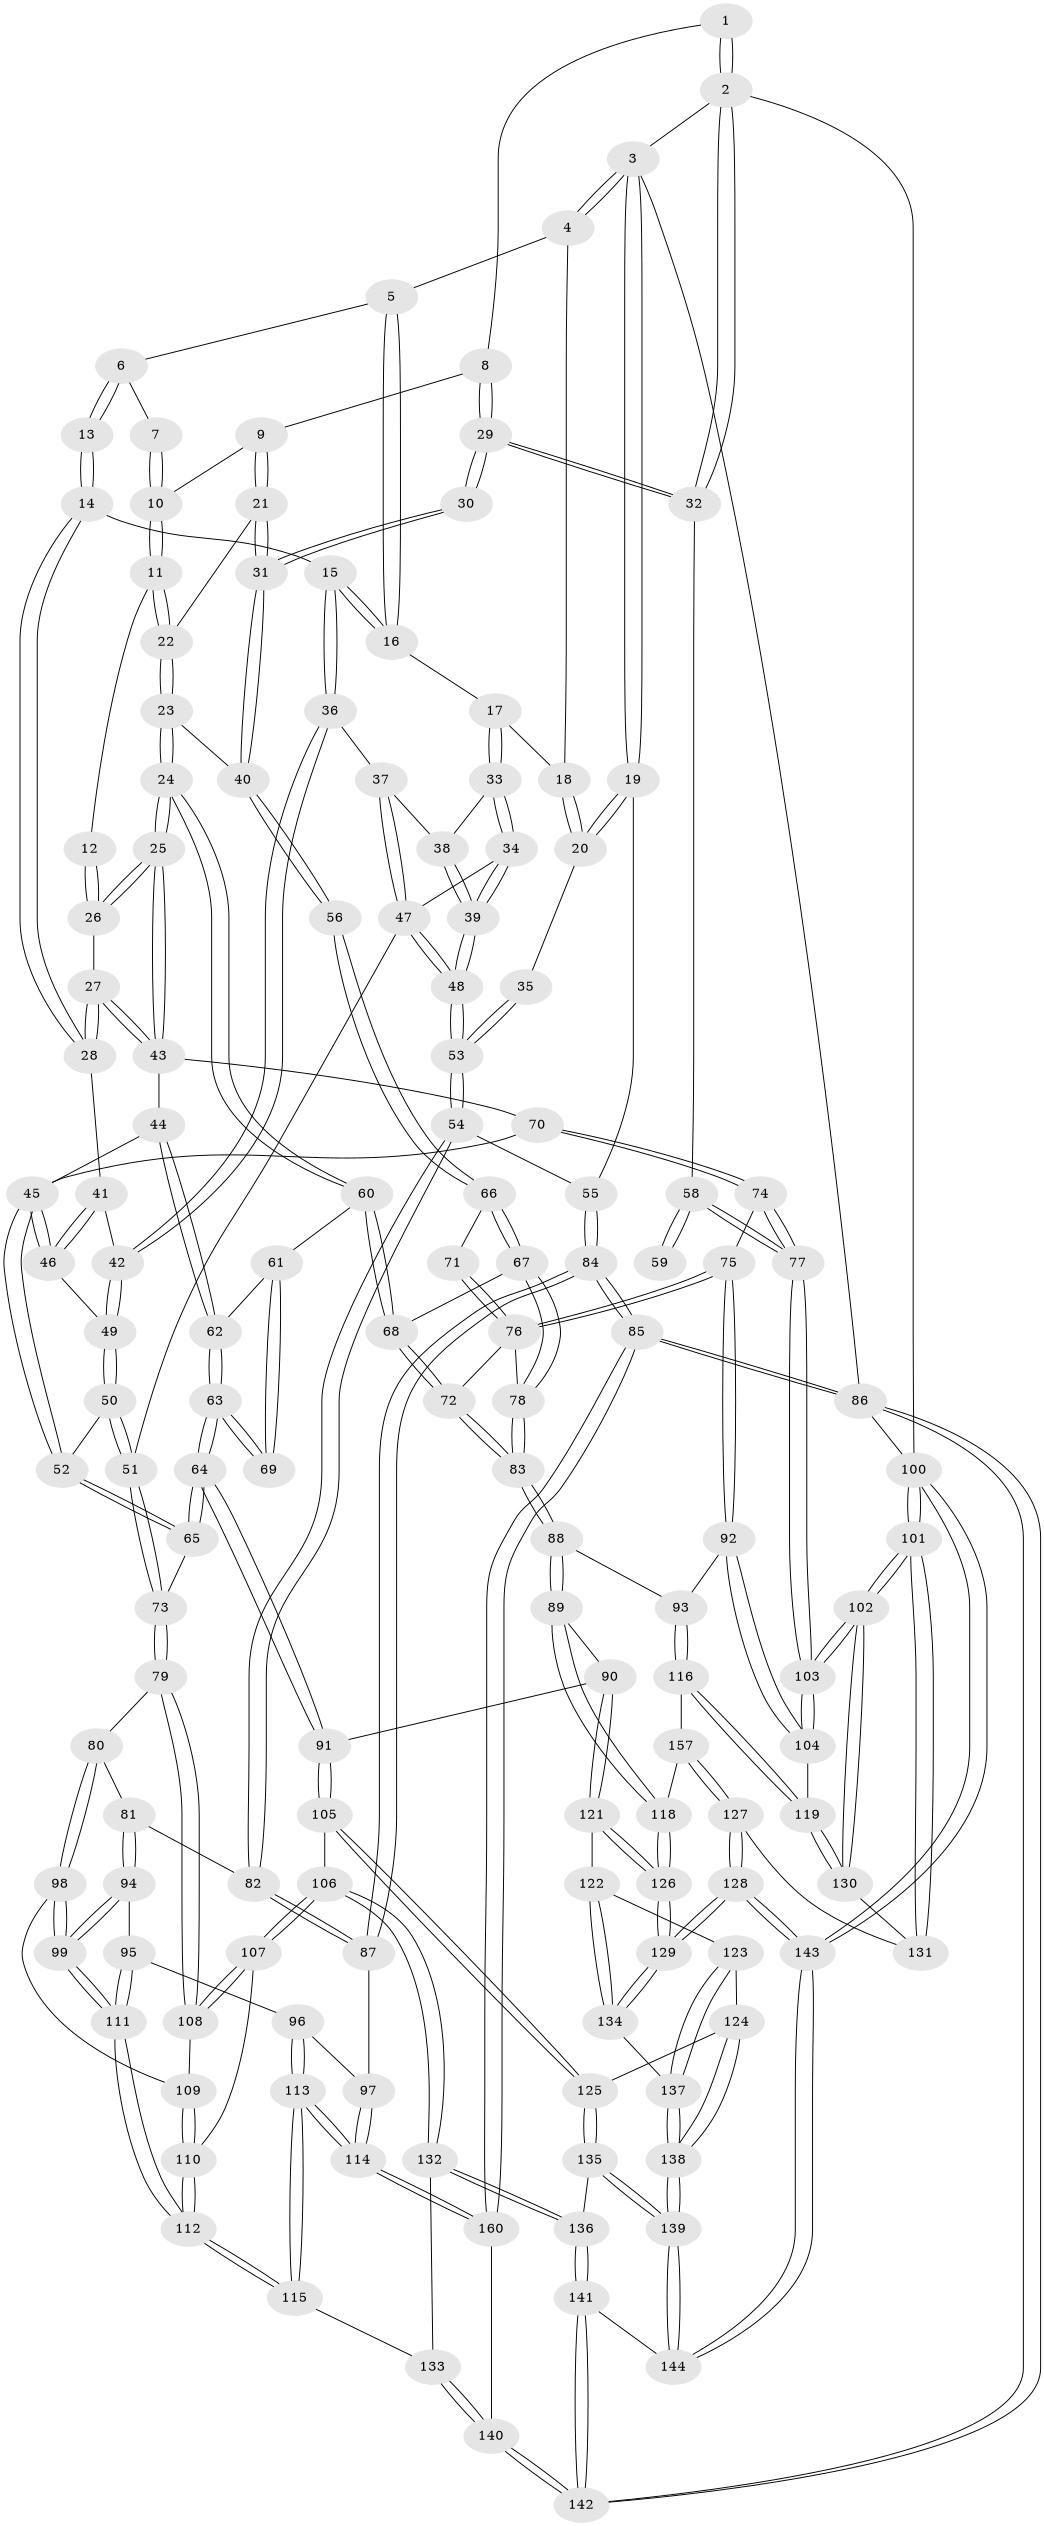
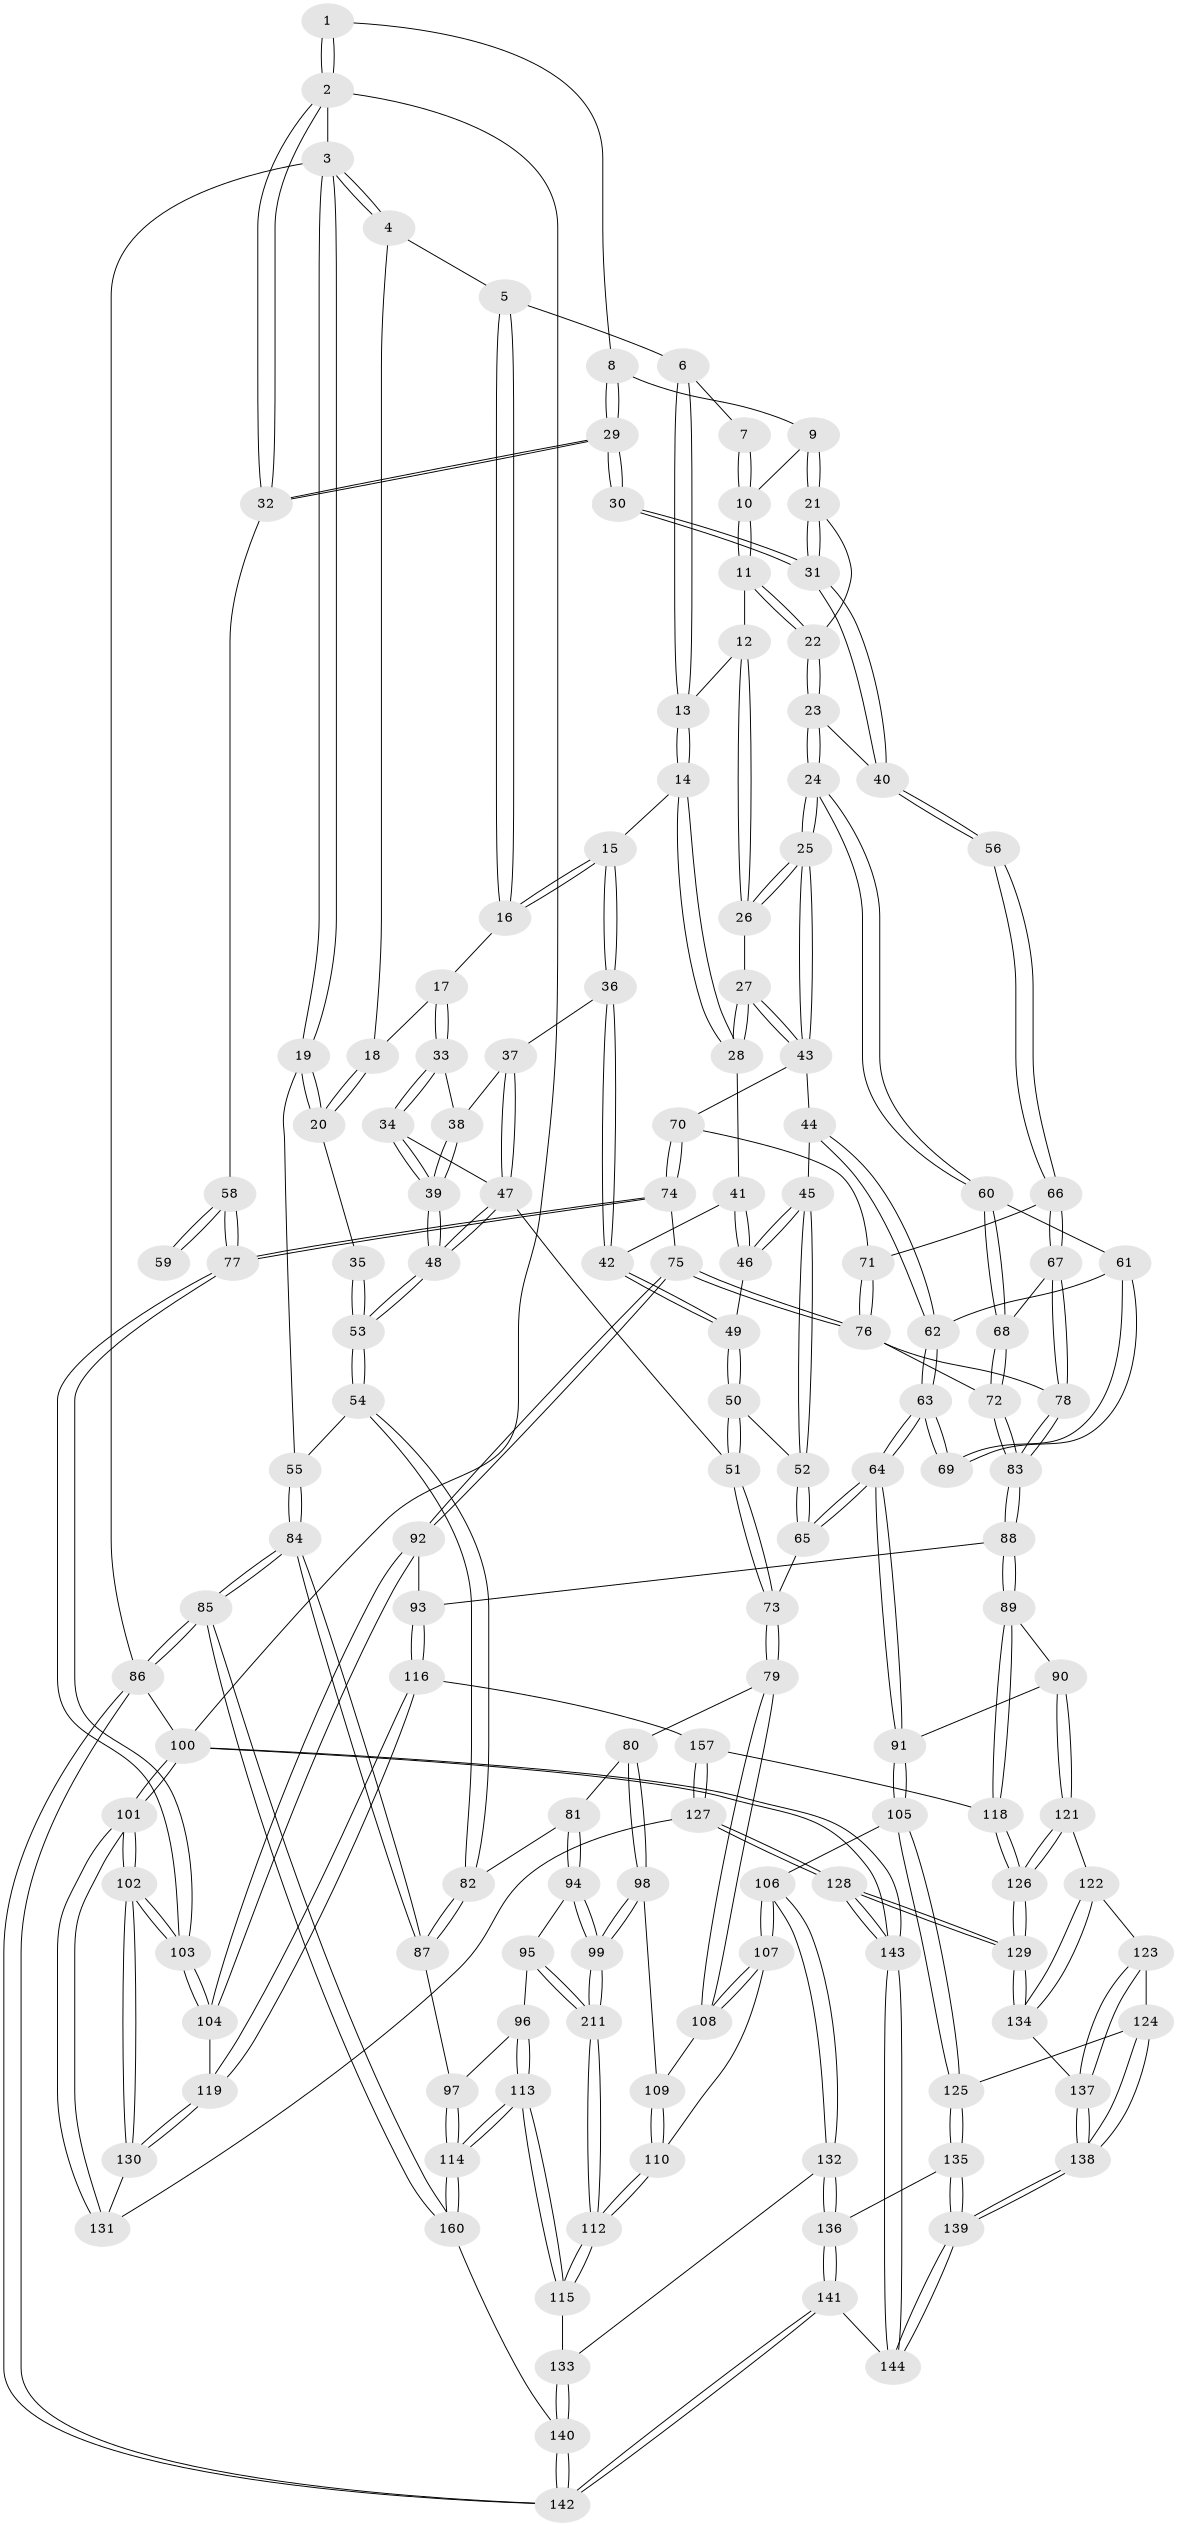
edge "12" -- "13": added
edge "70" -- "45": now "70" -- "71"
node "111": label "111" -> "211"
